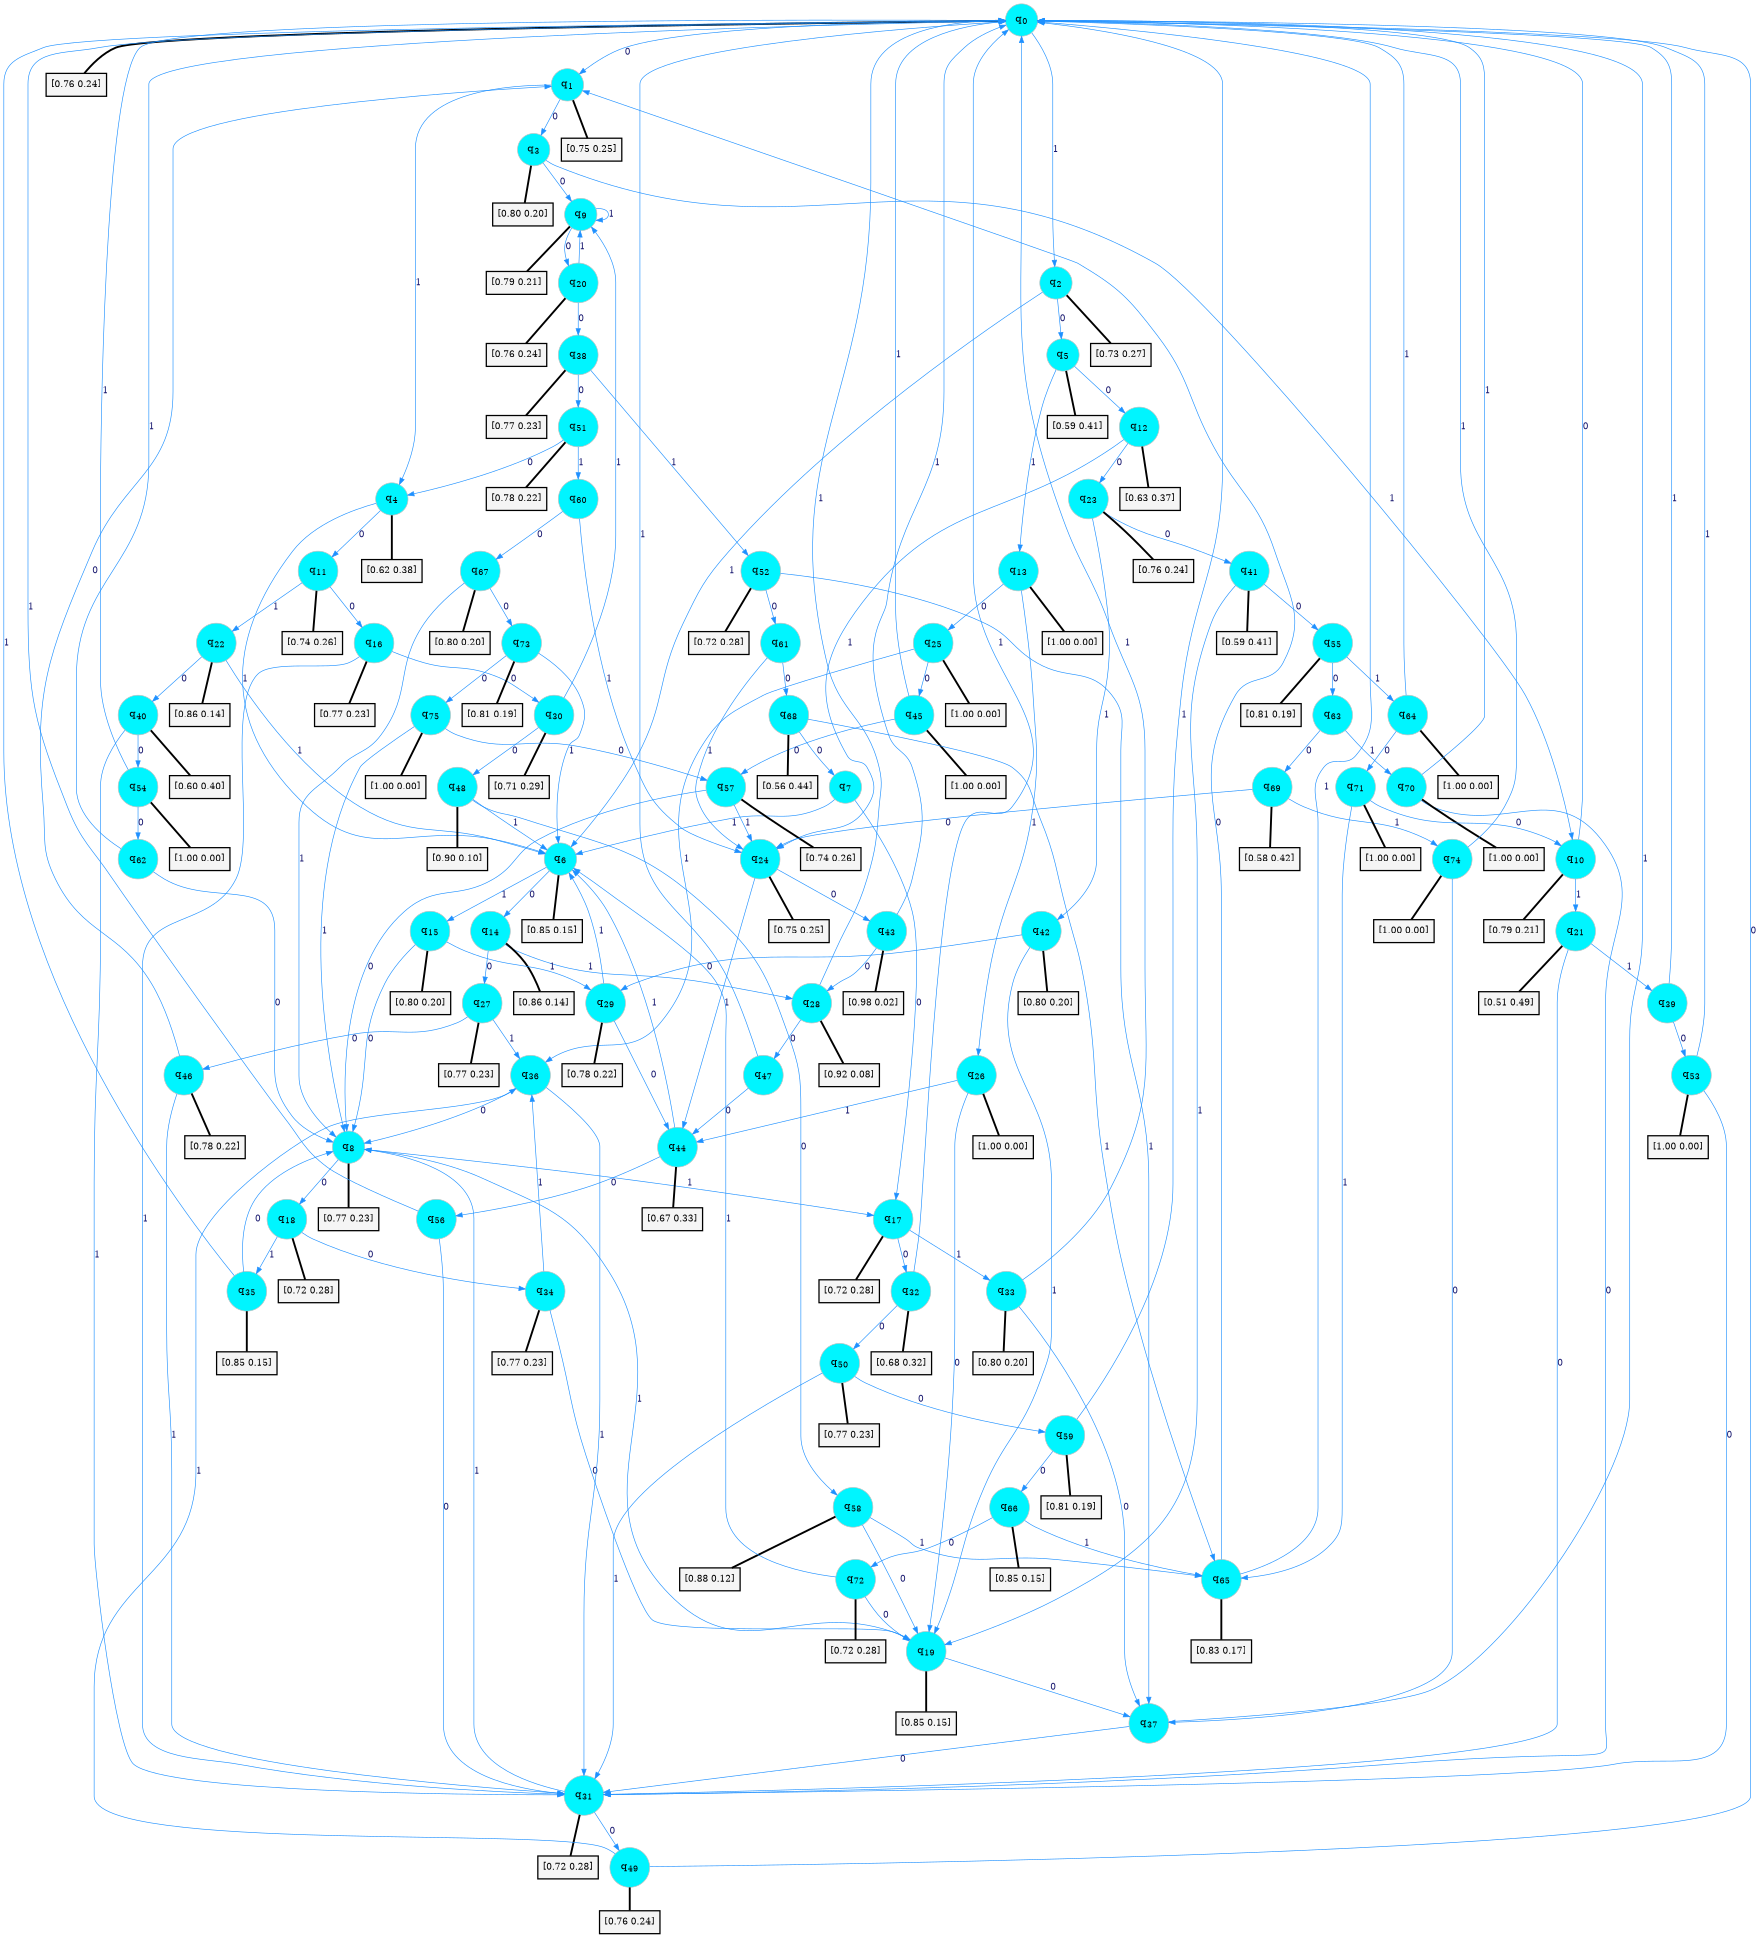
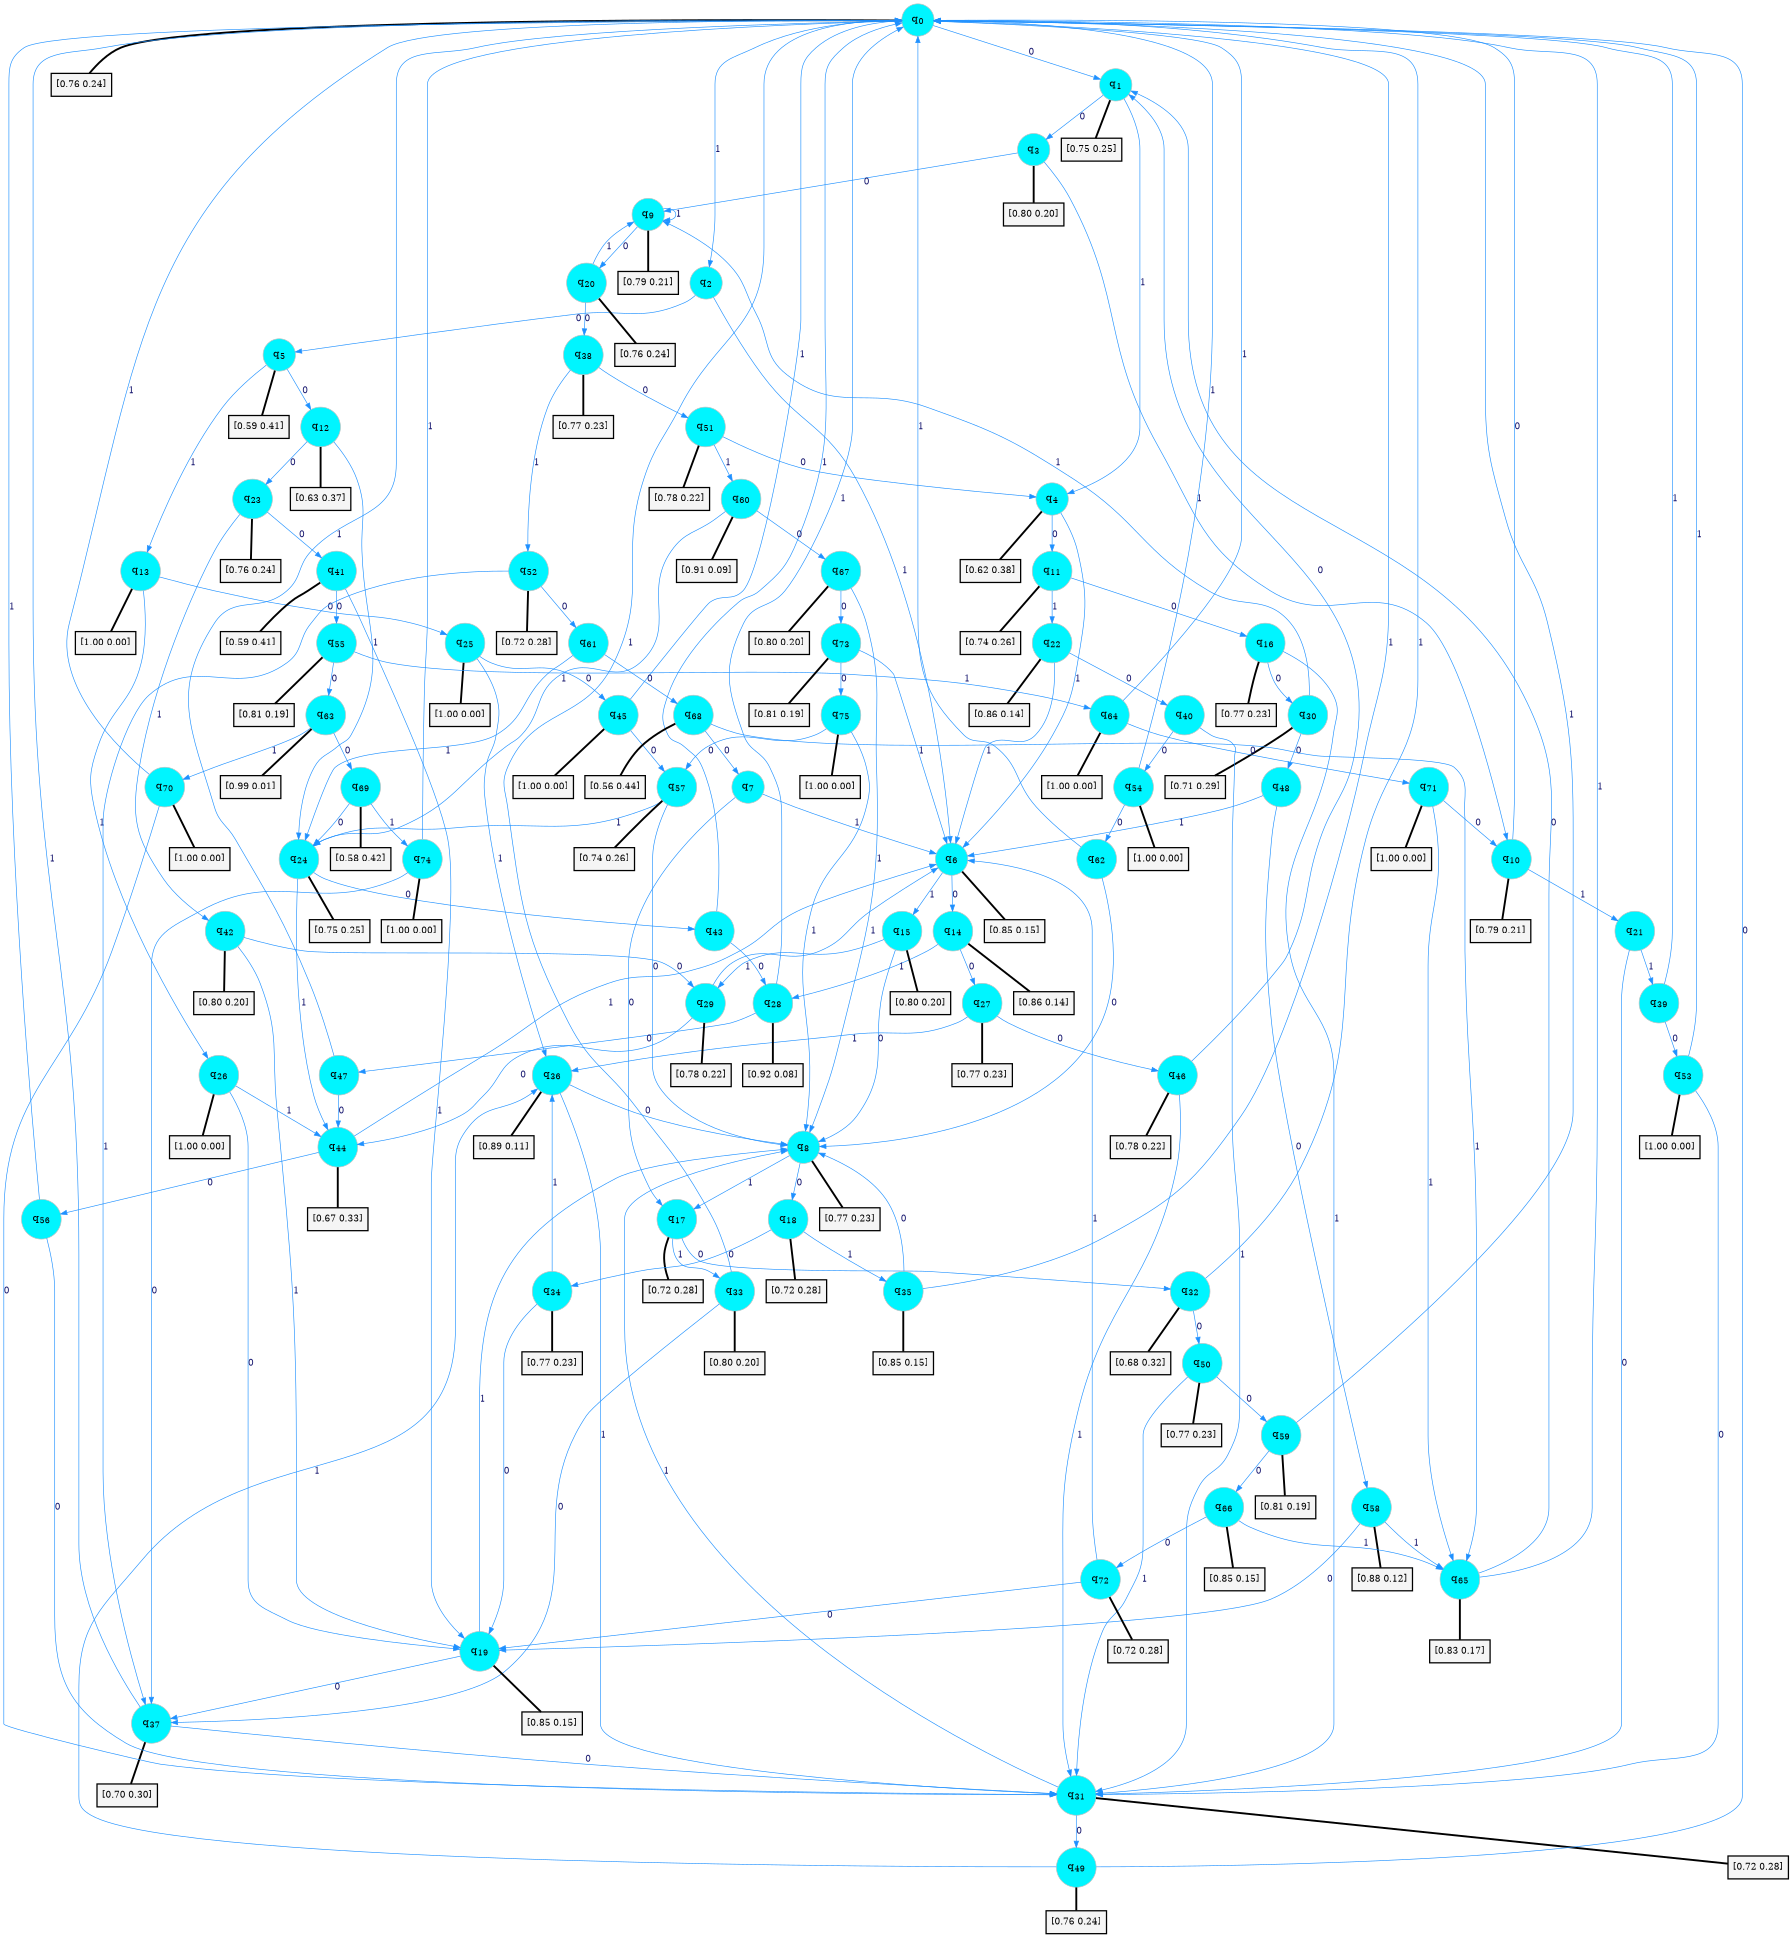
node "[0.73 0.27]": removed
node "[0.91 0.09]": added
node "[0.60 0.40]": removed
node "[0.99 0.01]": added
node "[0.90 0.10]": removed
node "[0.98 0.02]": removed
node "[0.51 0.49]": removed
node "[0.89 0.11]": added
node "[0.70 0.30]": added
